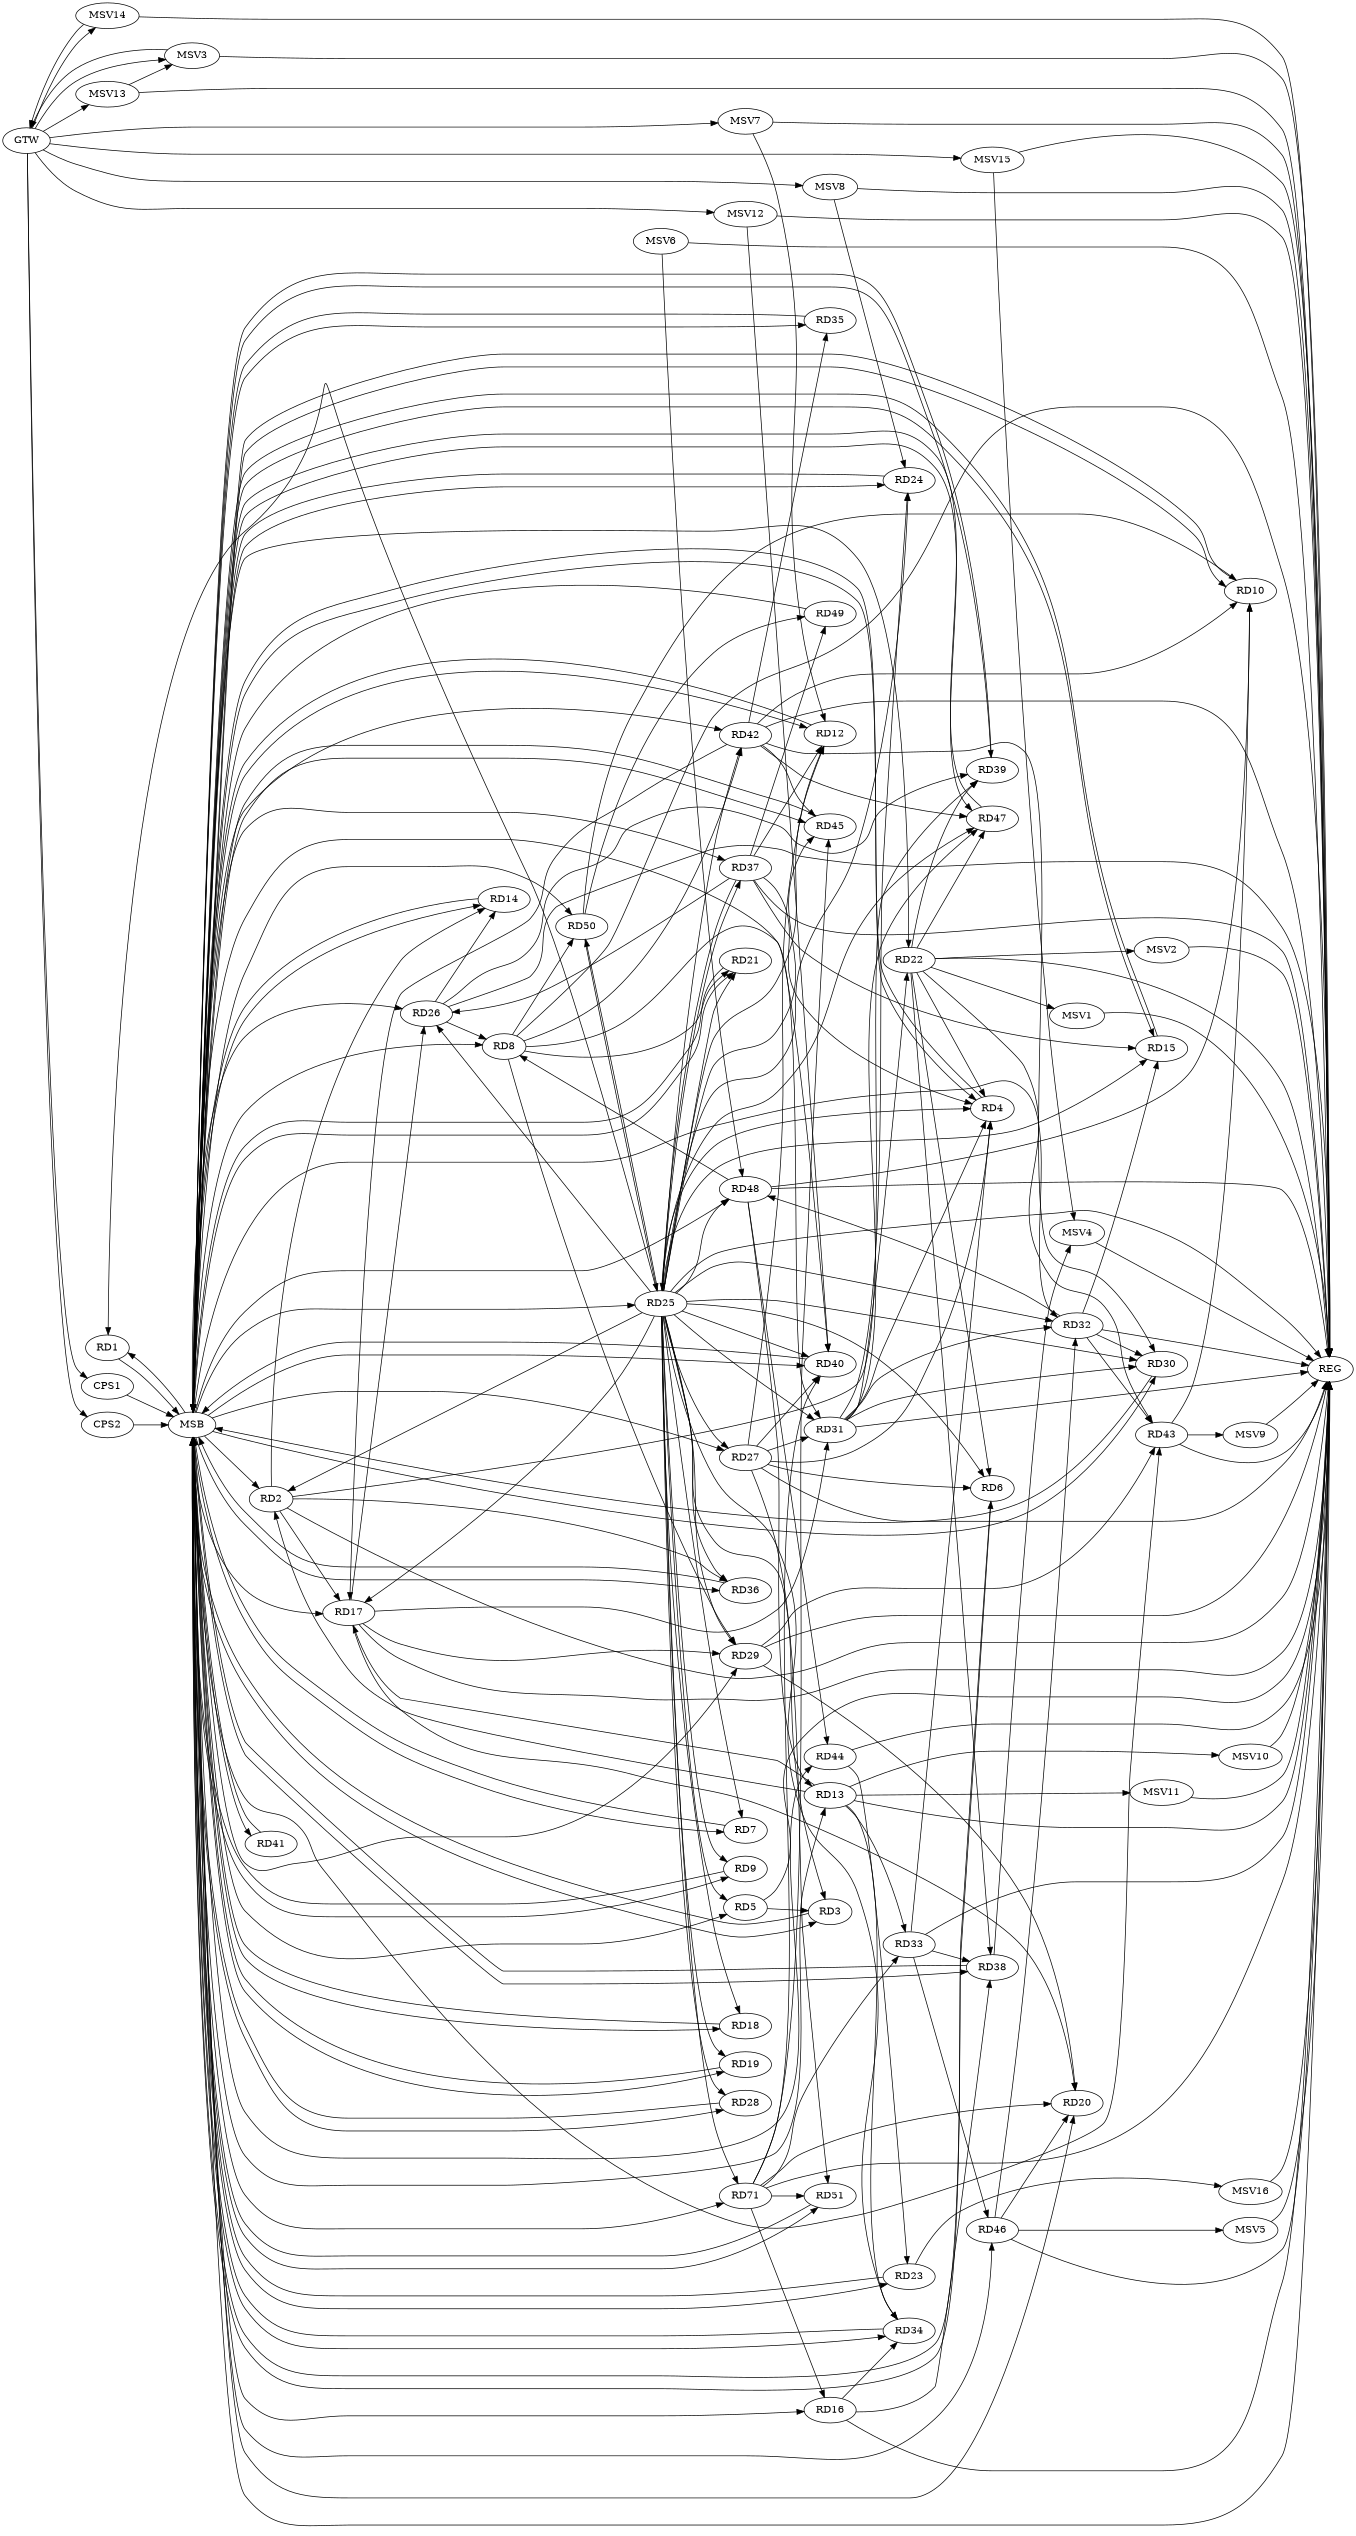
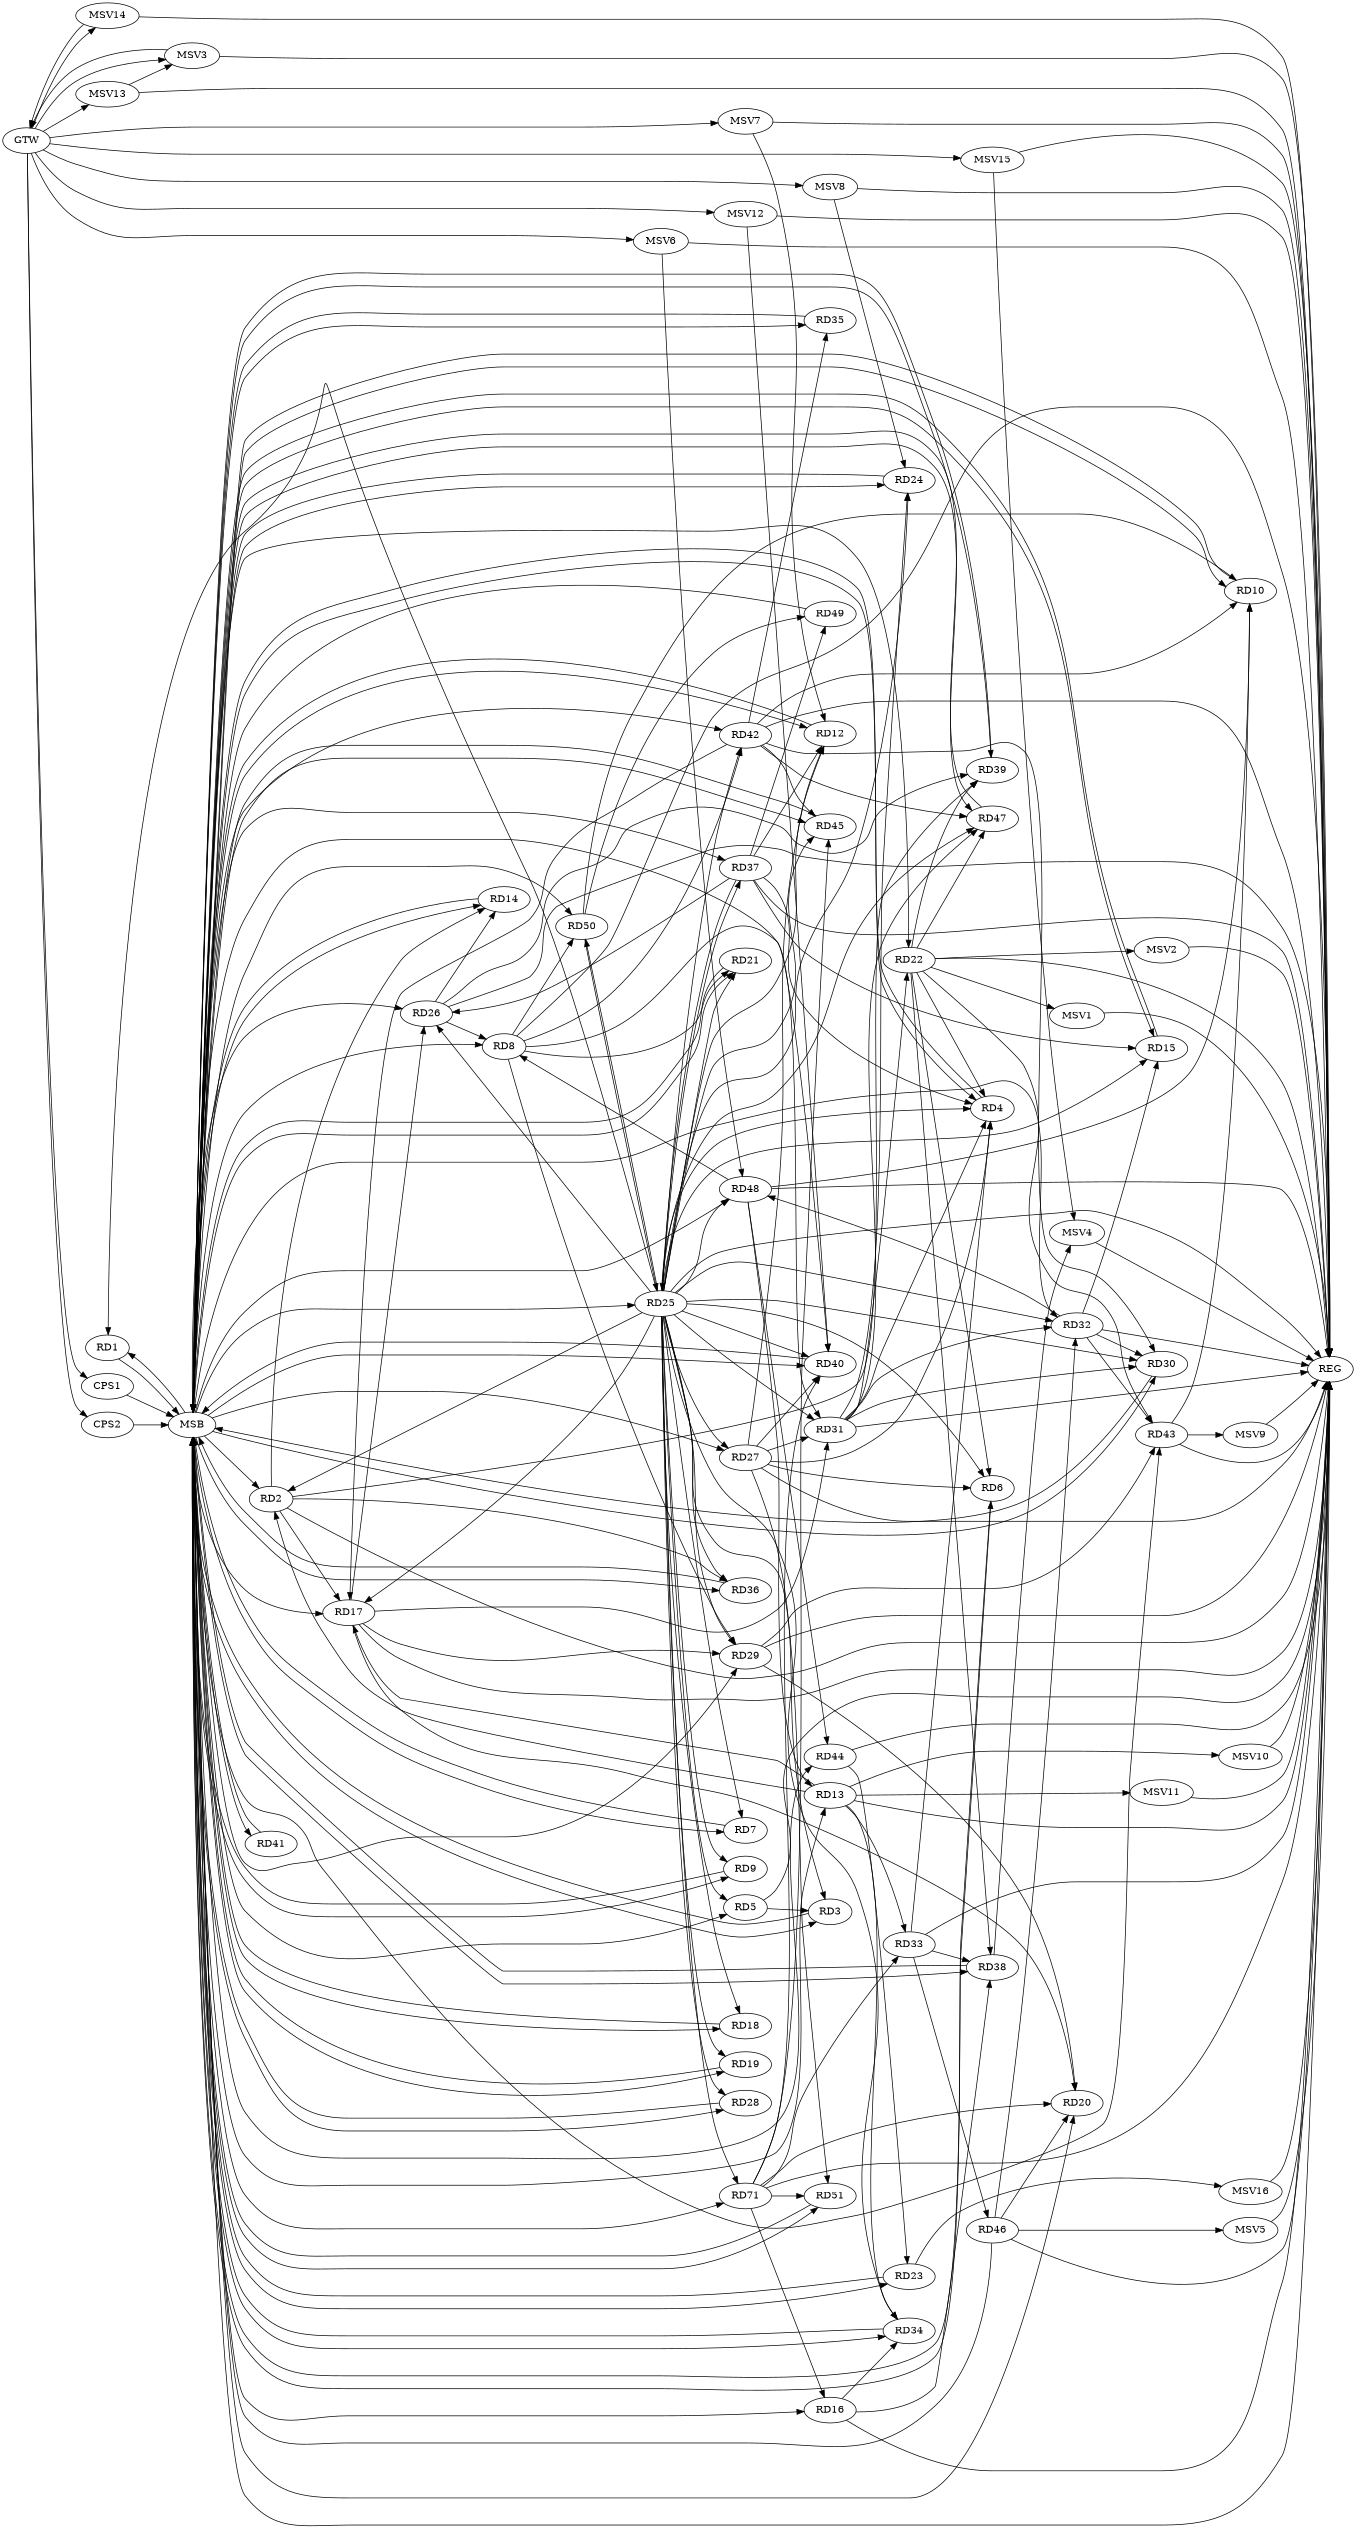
edge "GTW" -> "MSV6": added
edge "MSB" -> "RD46": reversed
